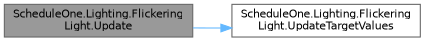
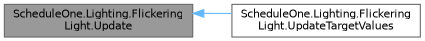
edge "ScheduleOne.Lighting.Flickering Light.Update" -> "ScheduleOne.Lighting.Flickering Light.UpdateTargetValues": reversed
